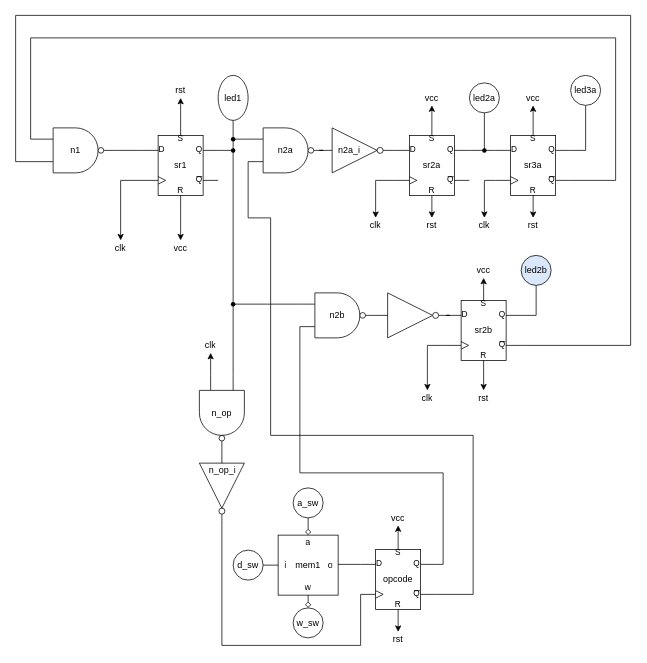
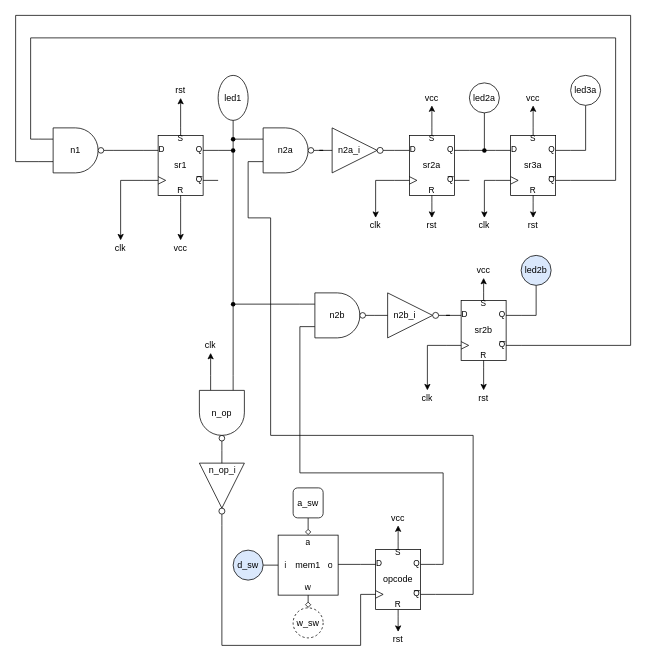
node "n2b_i": added
node "a_sw": shape ellipse -> rounded rectangle
node "d_sw": fillcolor #ffffff -> #dae8fc
node "w_sw": style solid -> dashed
